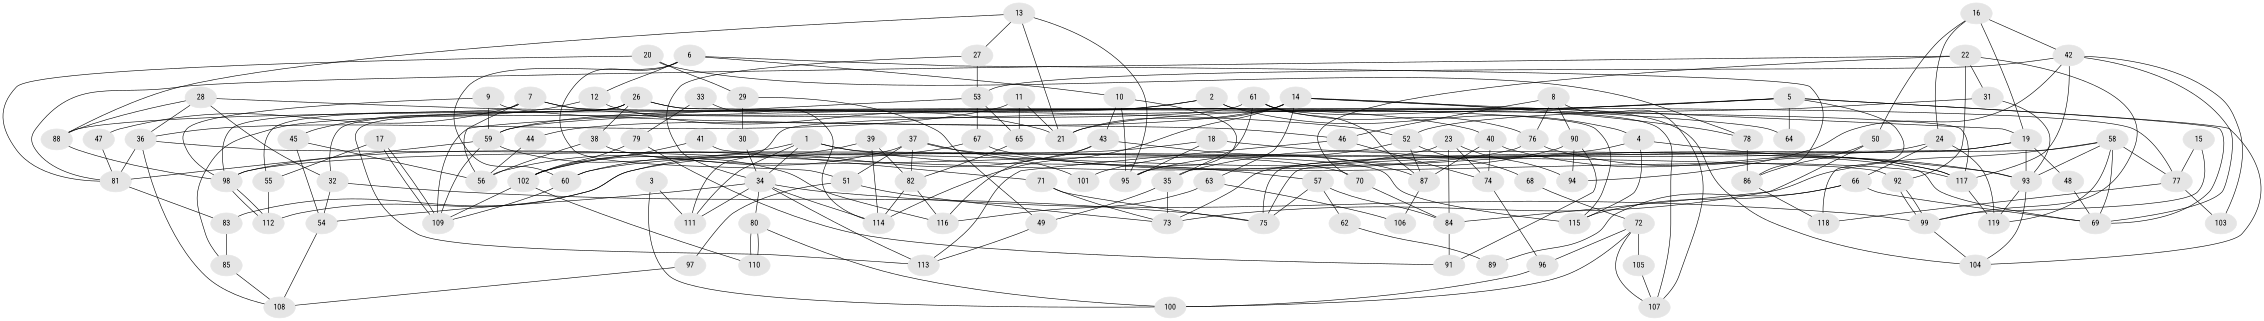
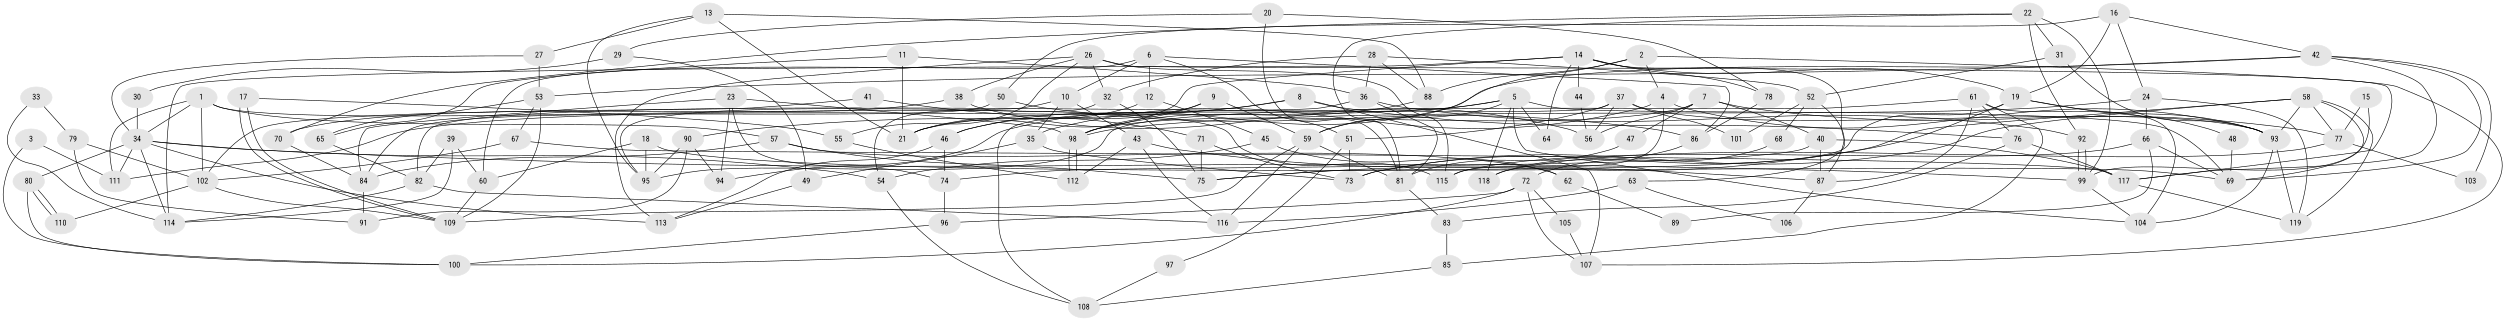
edge "45" -- "56": now "45" -- "62"
